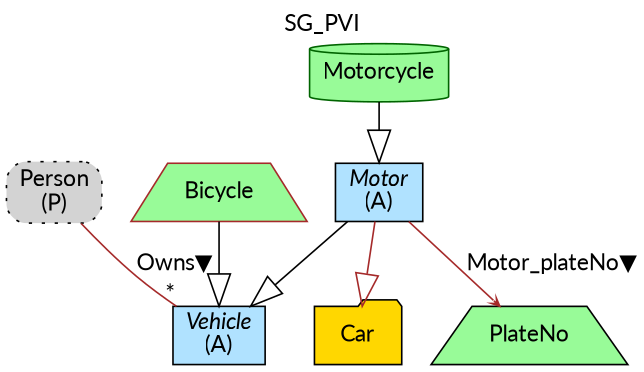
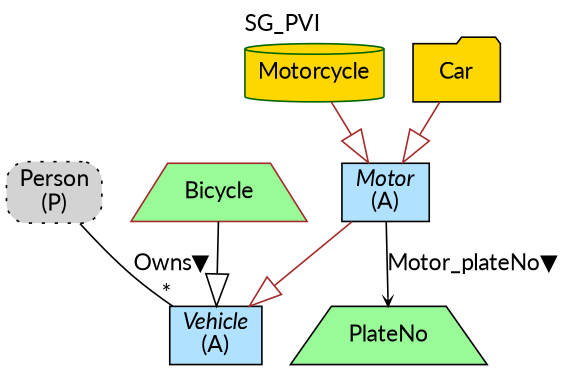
node "Motorcycle": fillcolor palegreen -> gold
edge "Motorcycle" -> "Motor": color black -> brown
edge "Motor" -> "Car": reversed
edge "Motor" -> "Vehicle": color black -> brown
edge "Motor" -> "PlateNo": color brown -> black
edge "Person" -- "Vehicle": color brown -> black
